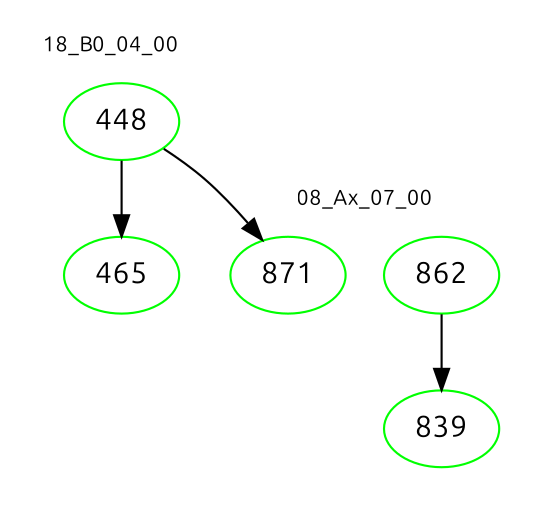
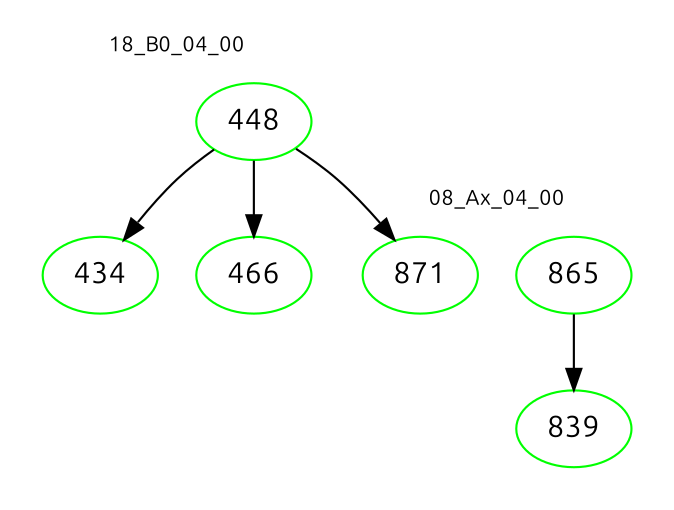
cluster "08_Ax_07_00": label "08_Ax_07_00" -> "08_Ax_04_00"
node "434": added
node "465": label "465" -> "466"
node "862": label "862" -> "865"
